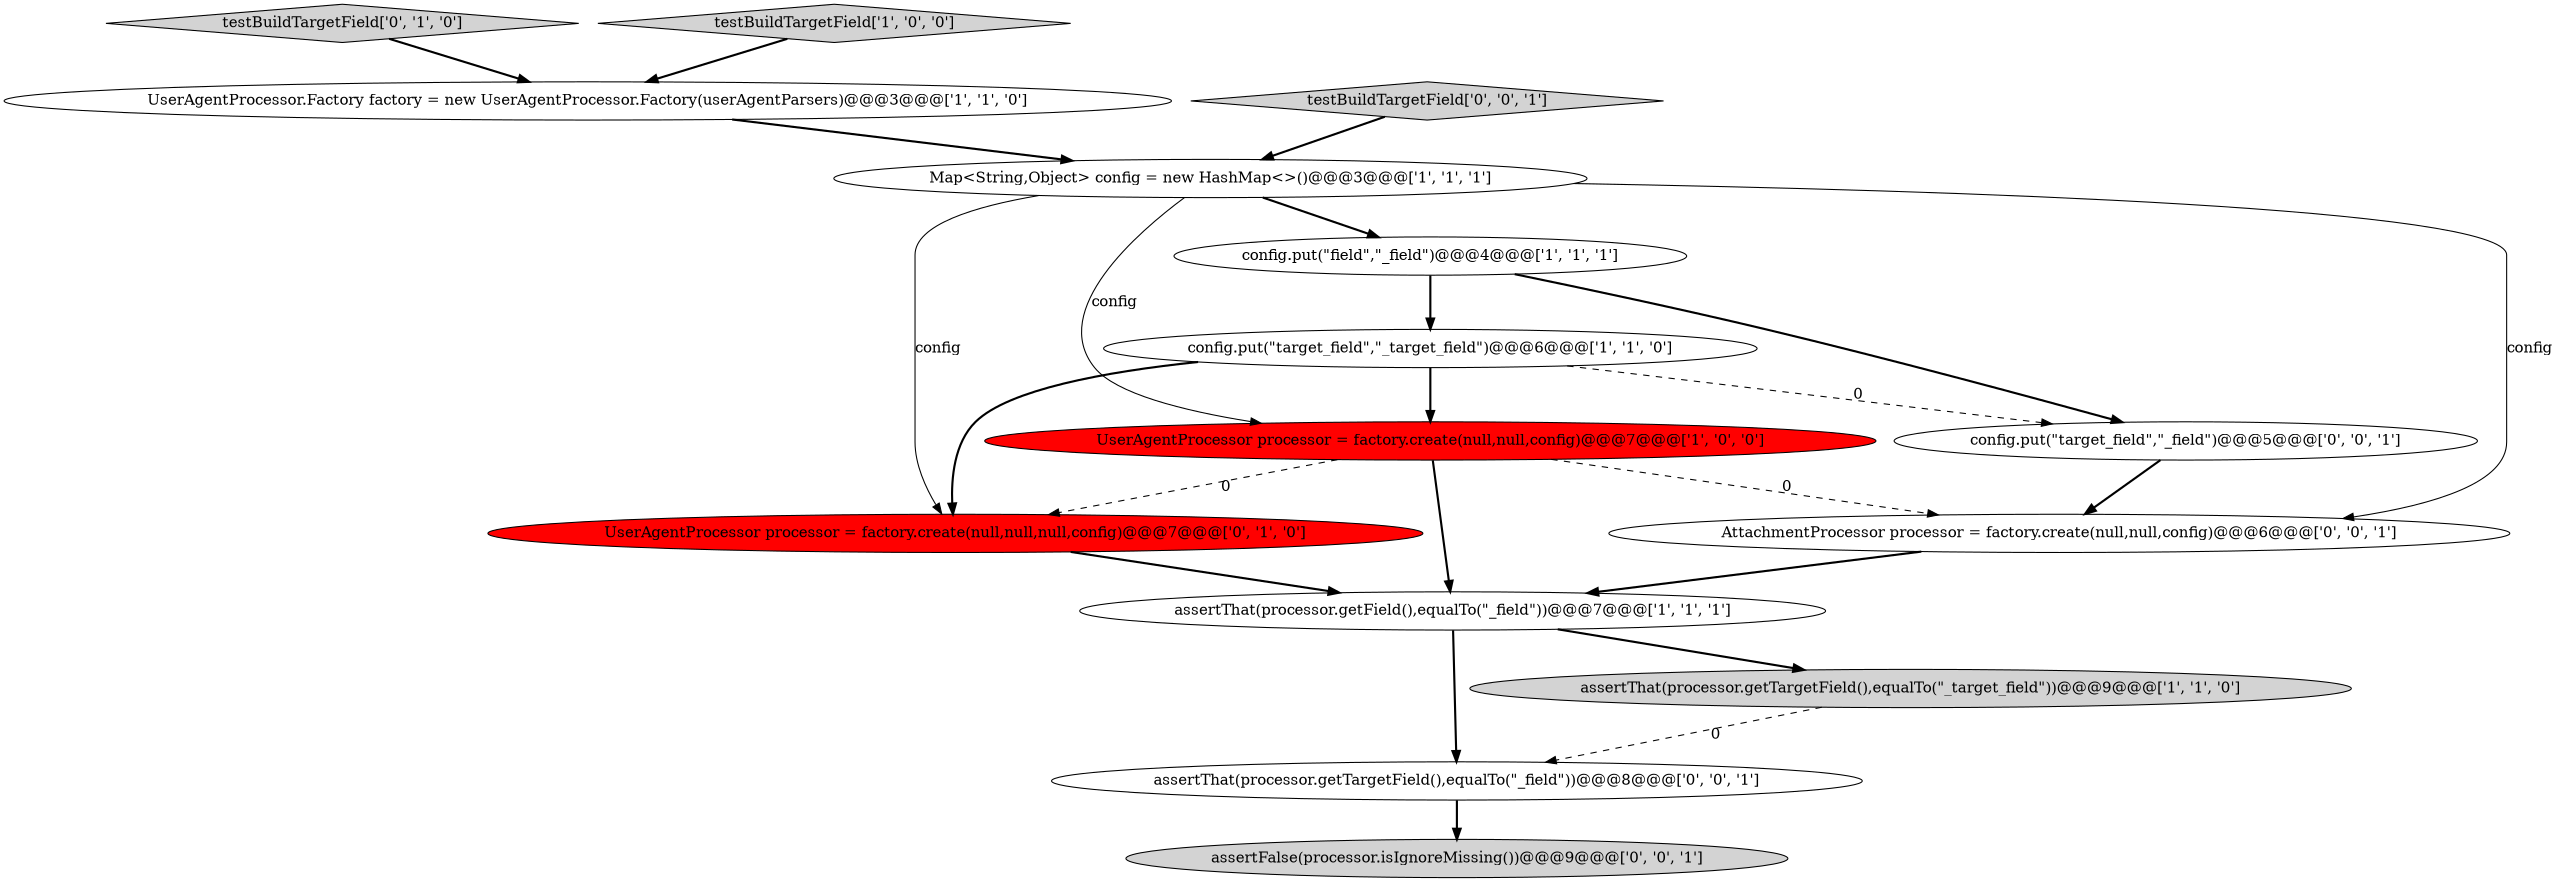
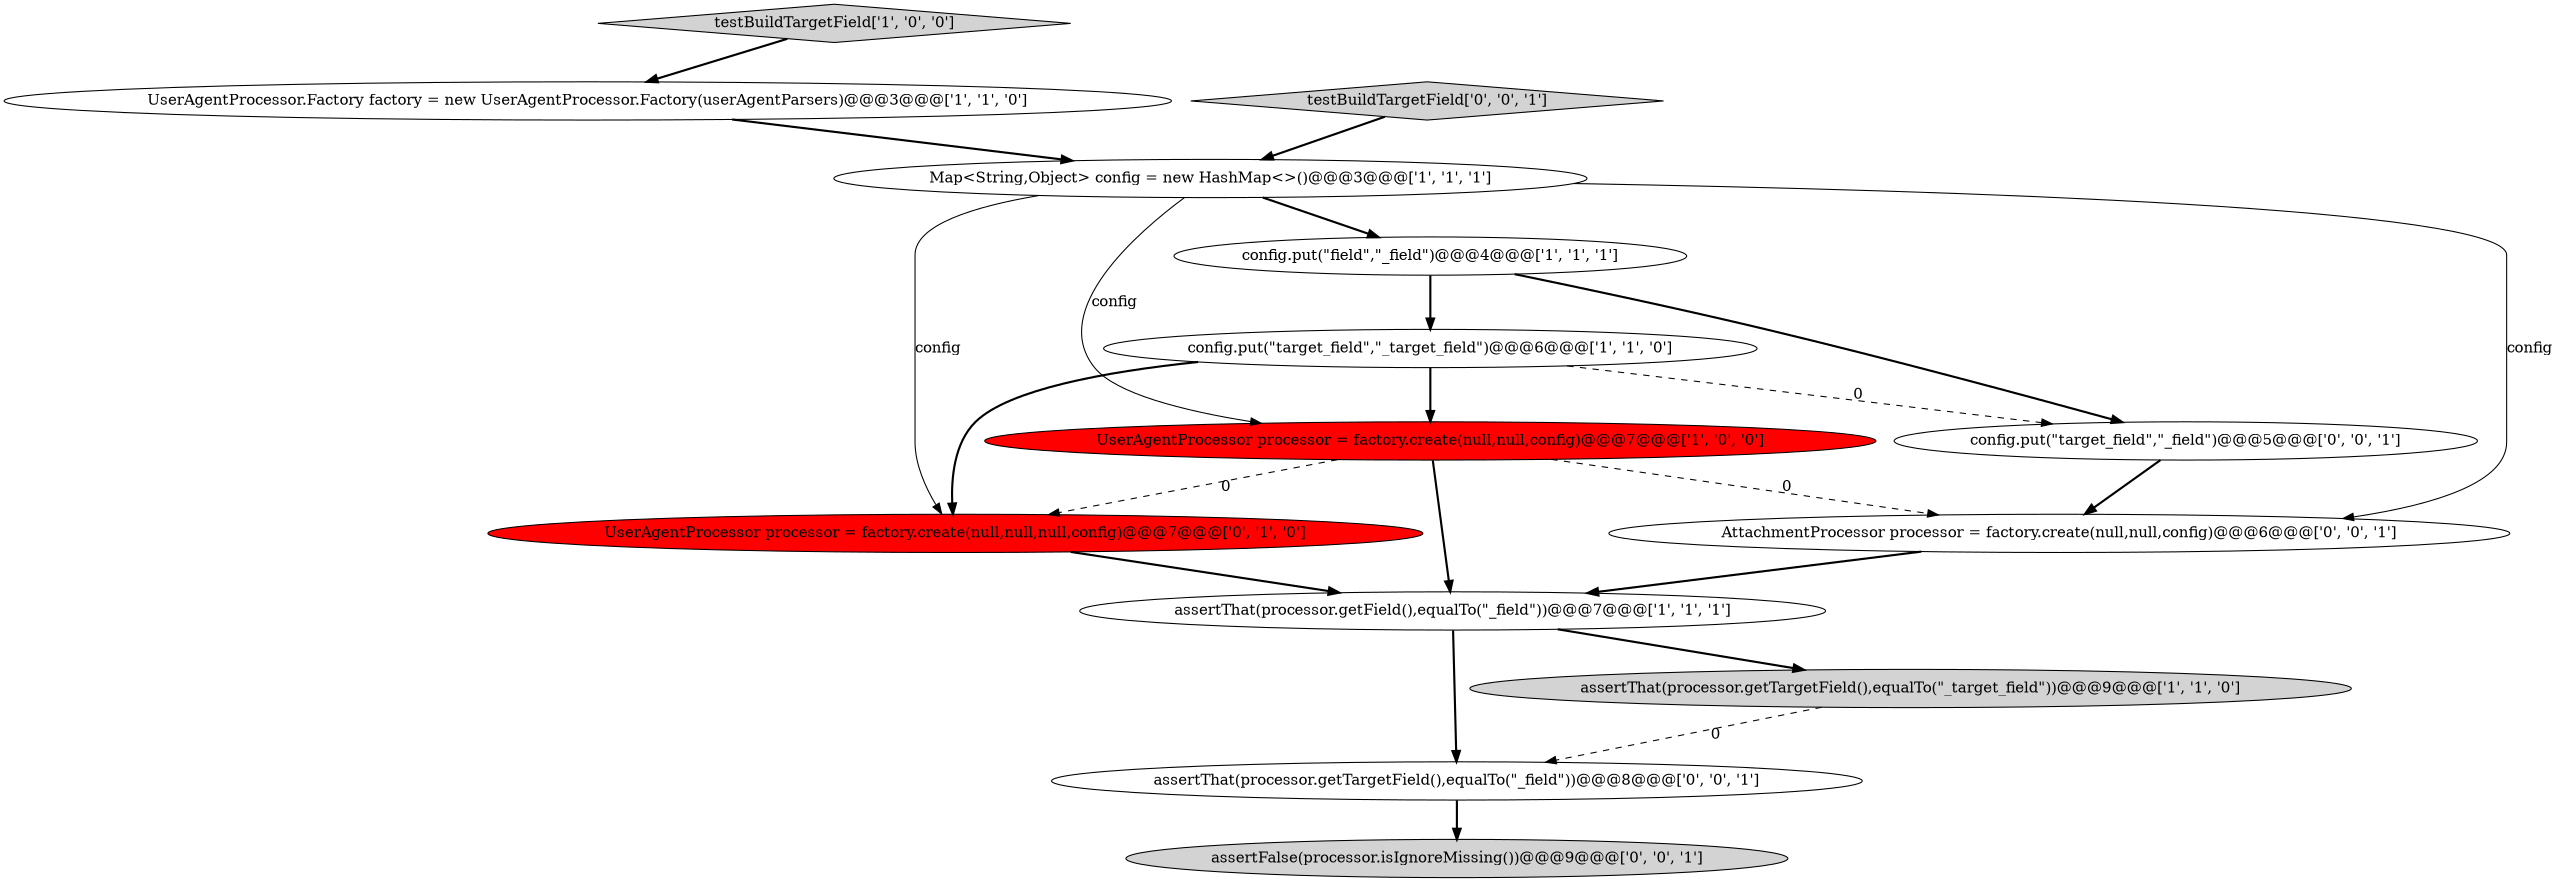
node "testBuildTargetField['0', '1', '0']": removed
